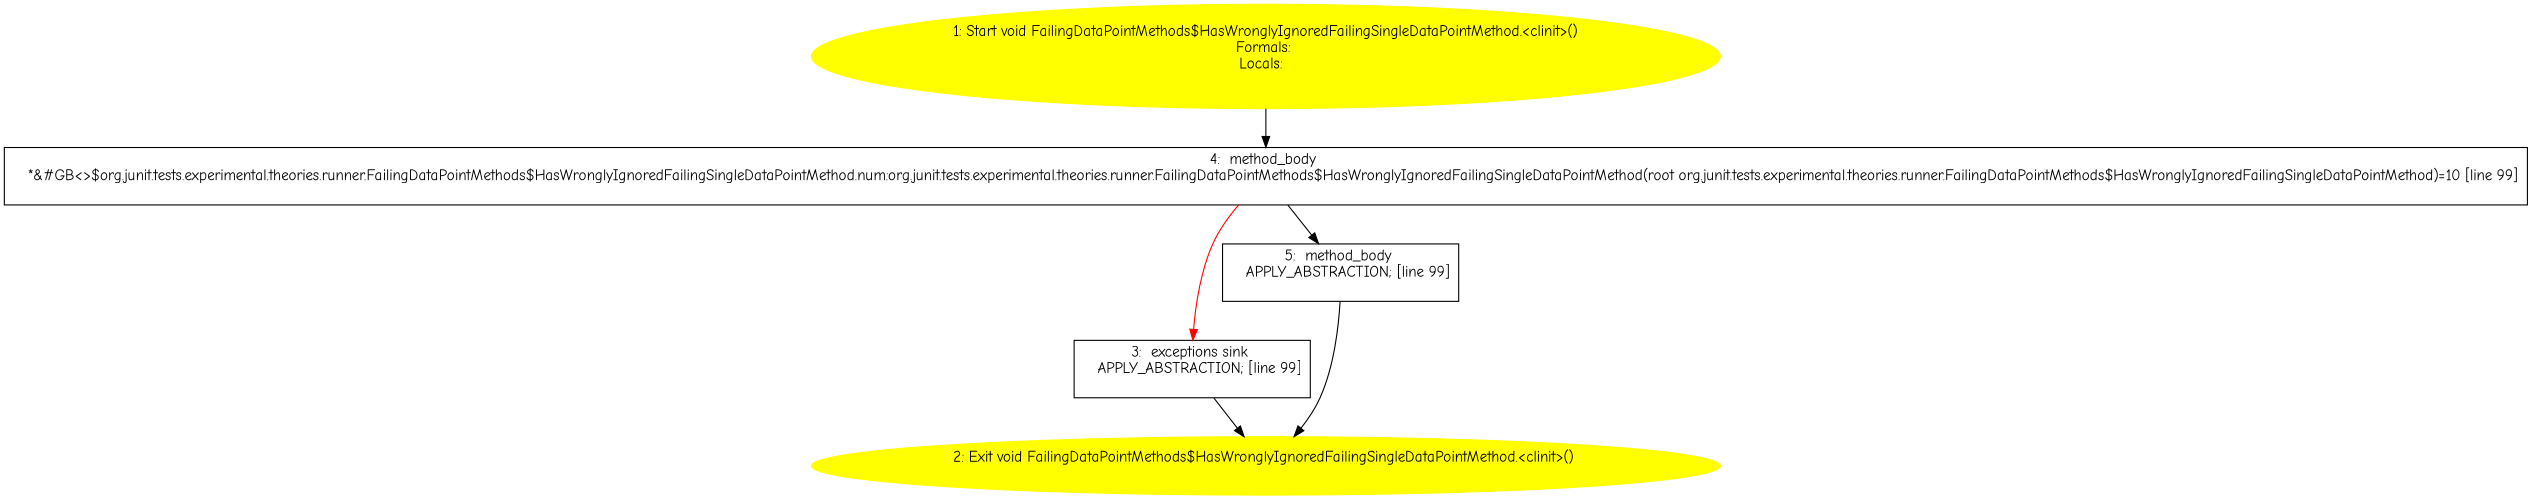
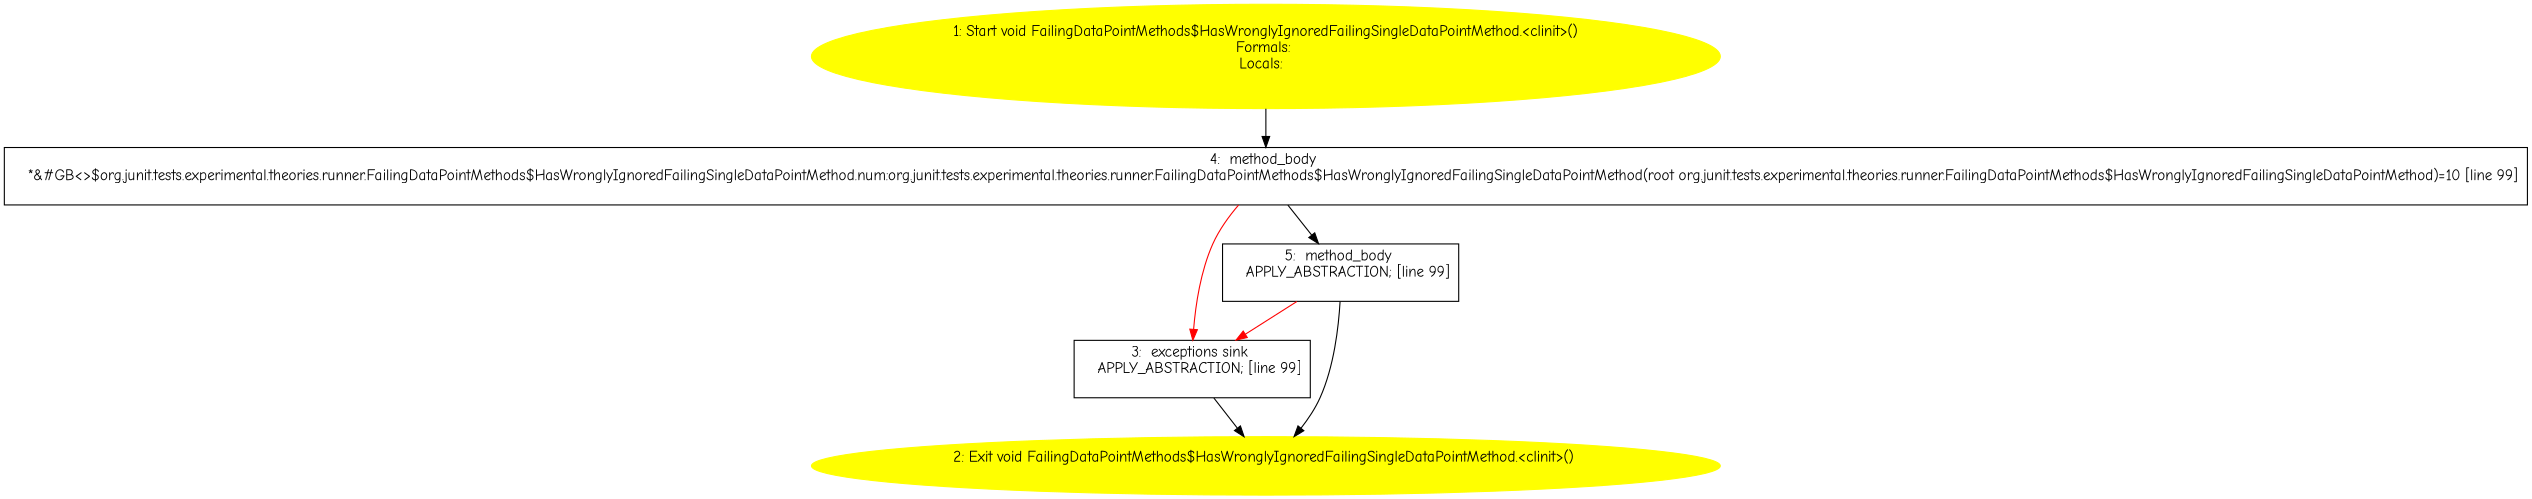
edge "5:  method_body APPLY_ABSTRACTION; [line 99]" -> "3:  exceptions sink APPLY_ABSTRACTION; [line 99]": added
